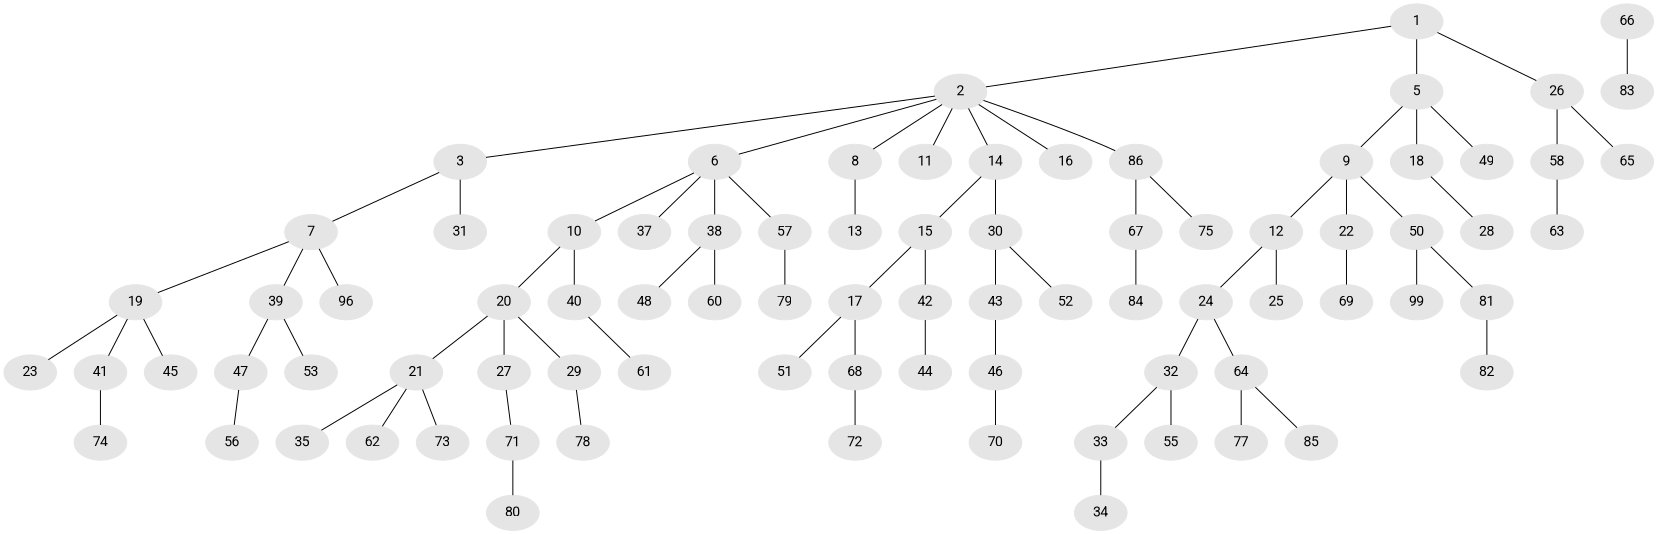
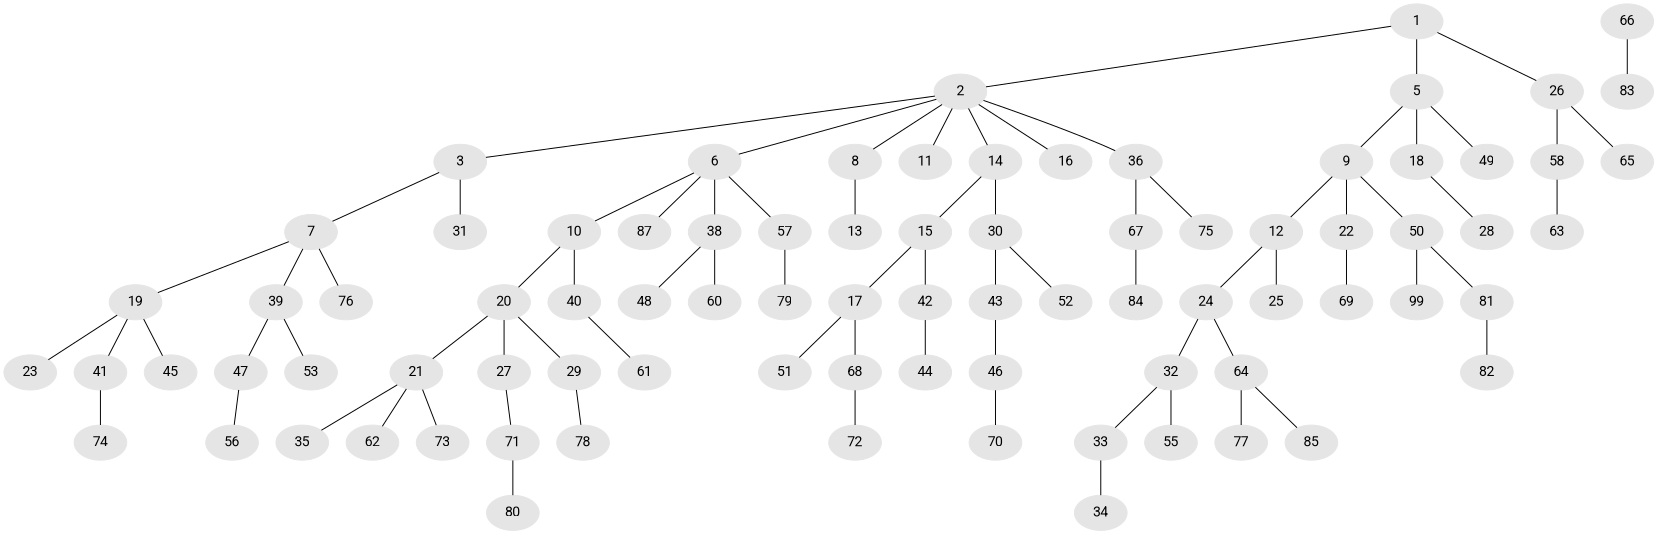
node "86": label "86" -> "36"
node "37": label "37" -> "87"
node "96": label "96" -> "76"
